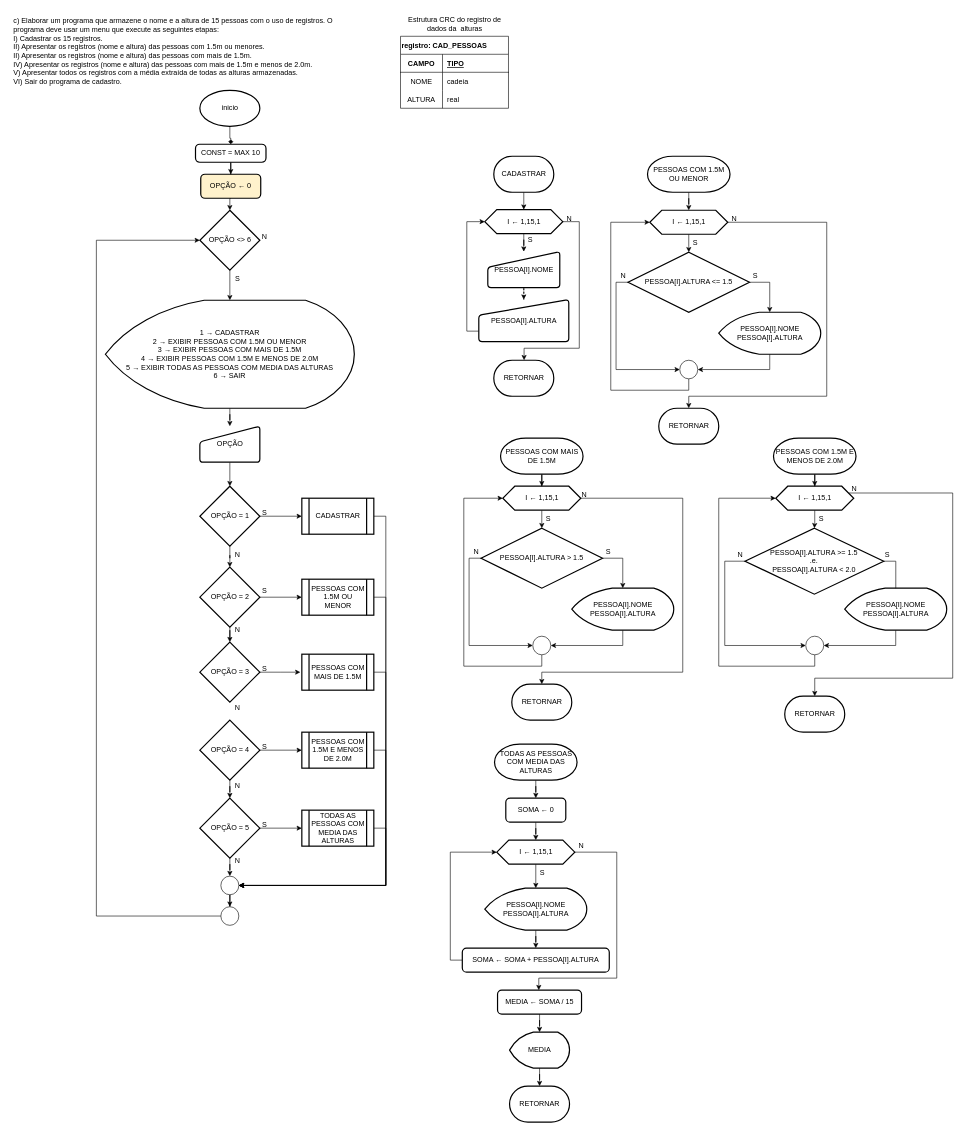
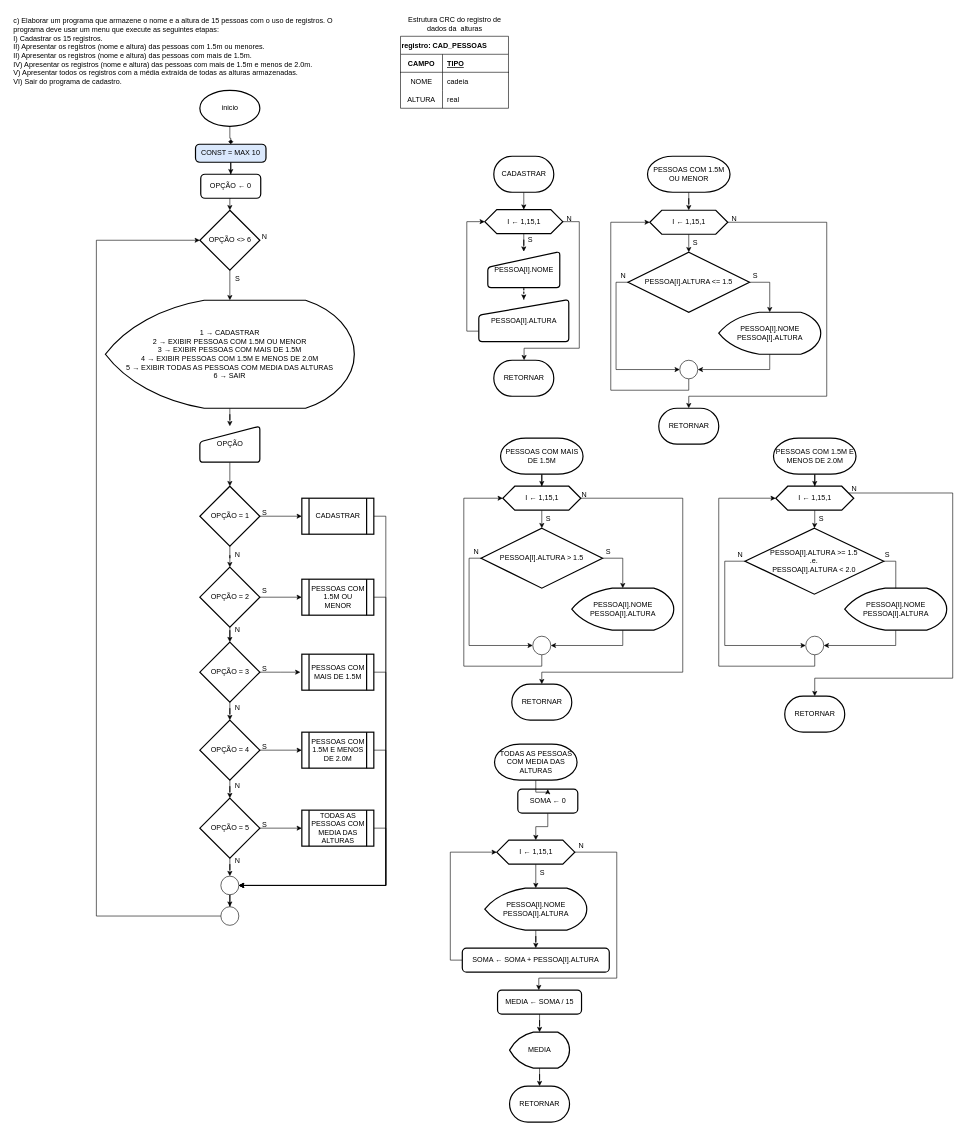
node "CONST = MAX 10": fillcolor #ffffff -> #dae8fc
node "OPÇÃO ← 0": fillcolor #fff2cc -> #ffffff
edge "OPÇÃO = 3" -> "OPÇÃO = 4": added
node "SOMA ← 0": moved (536, 810) -> (548, 801)
